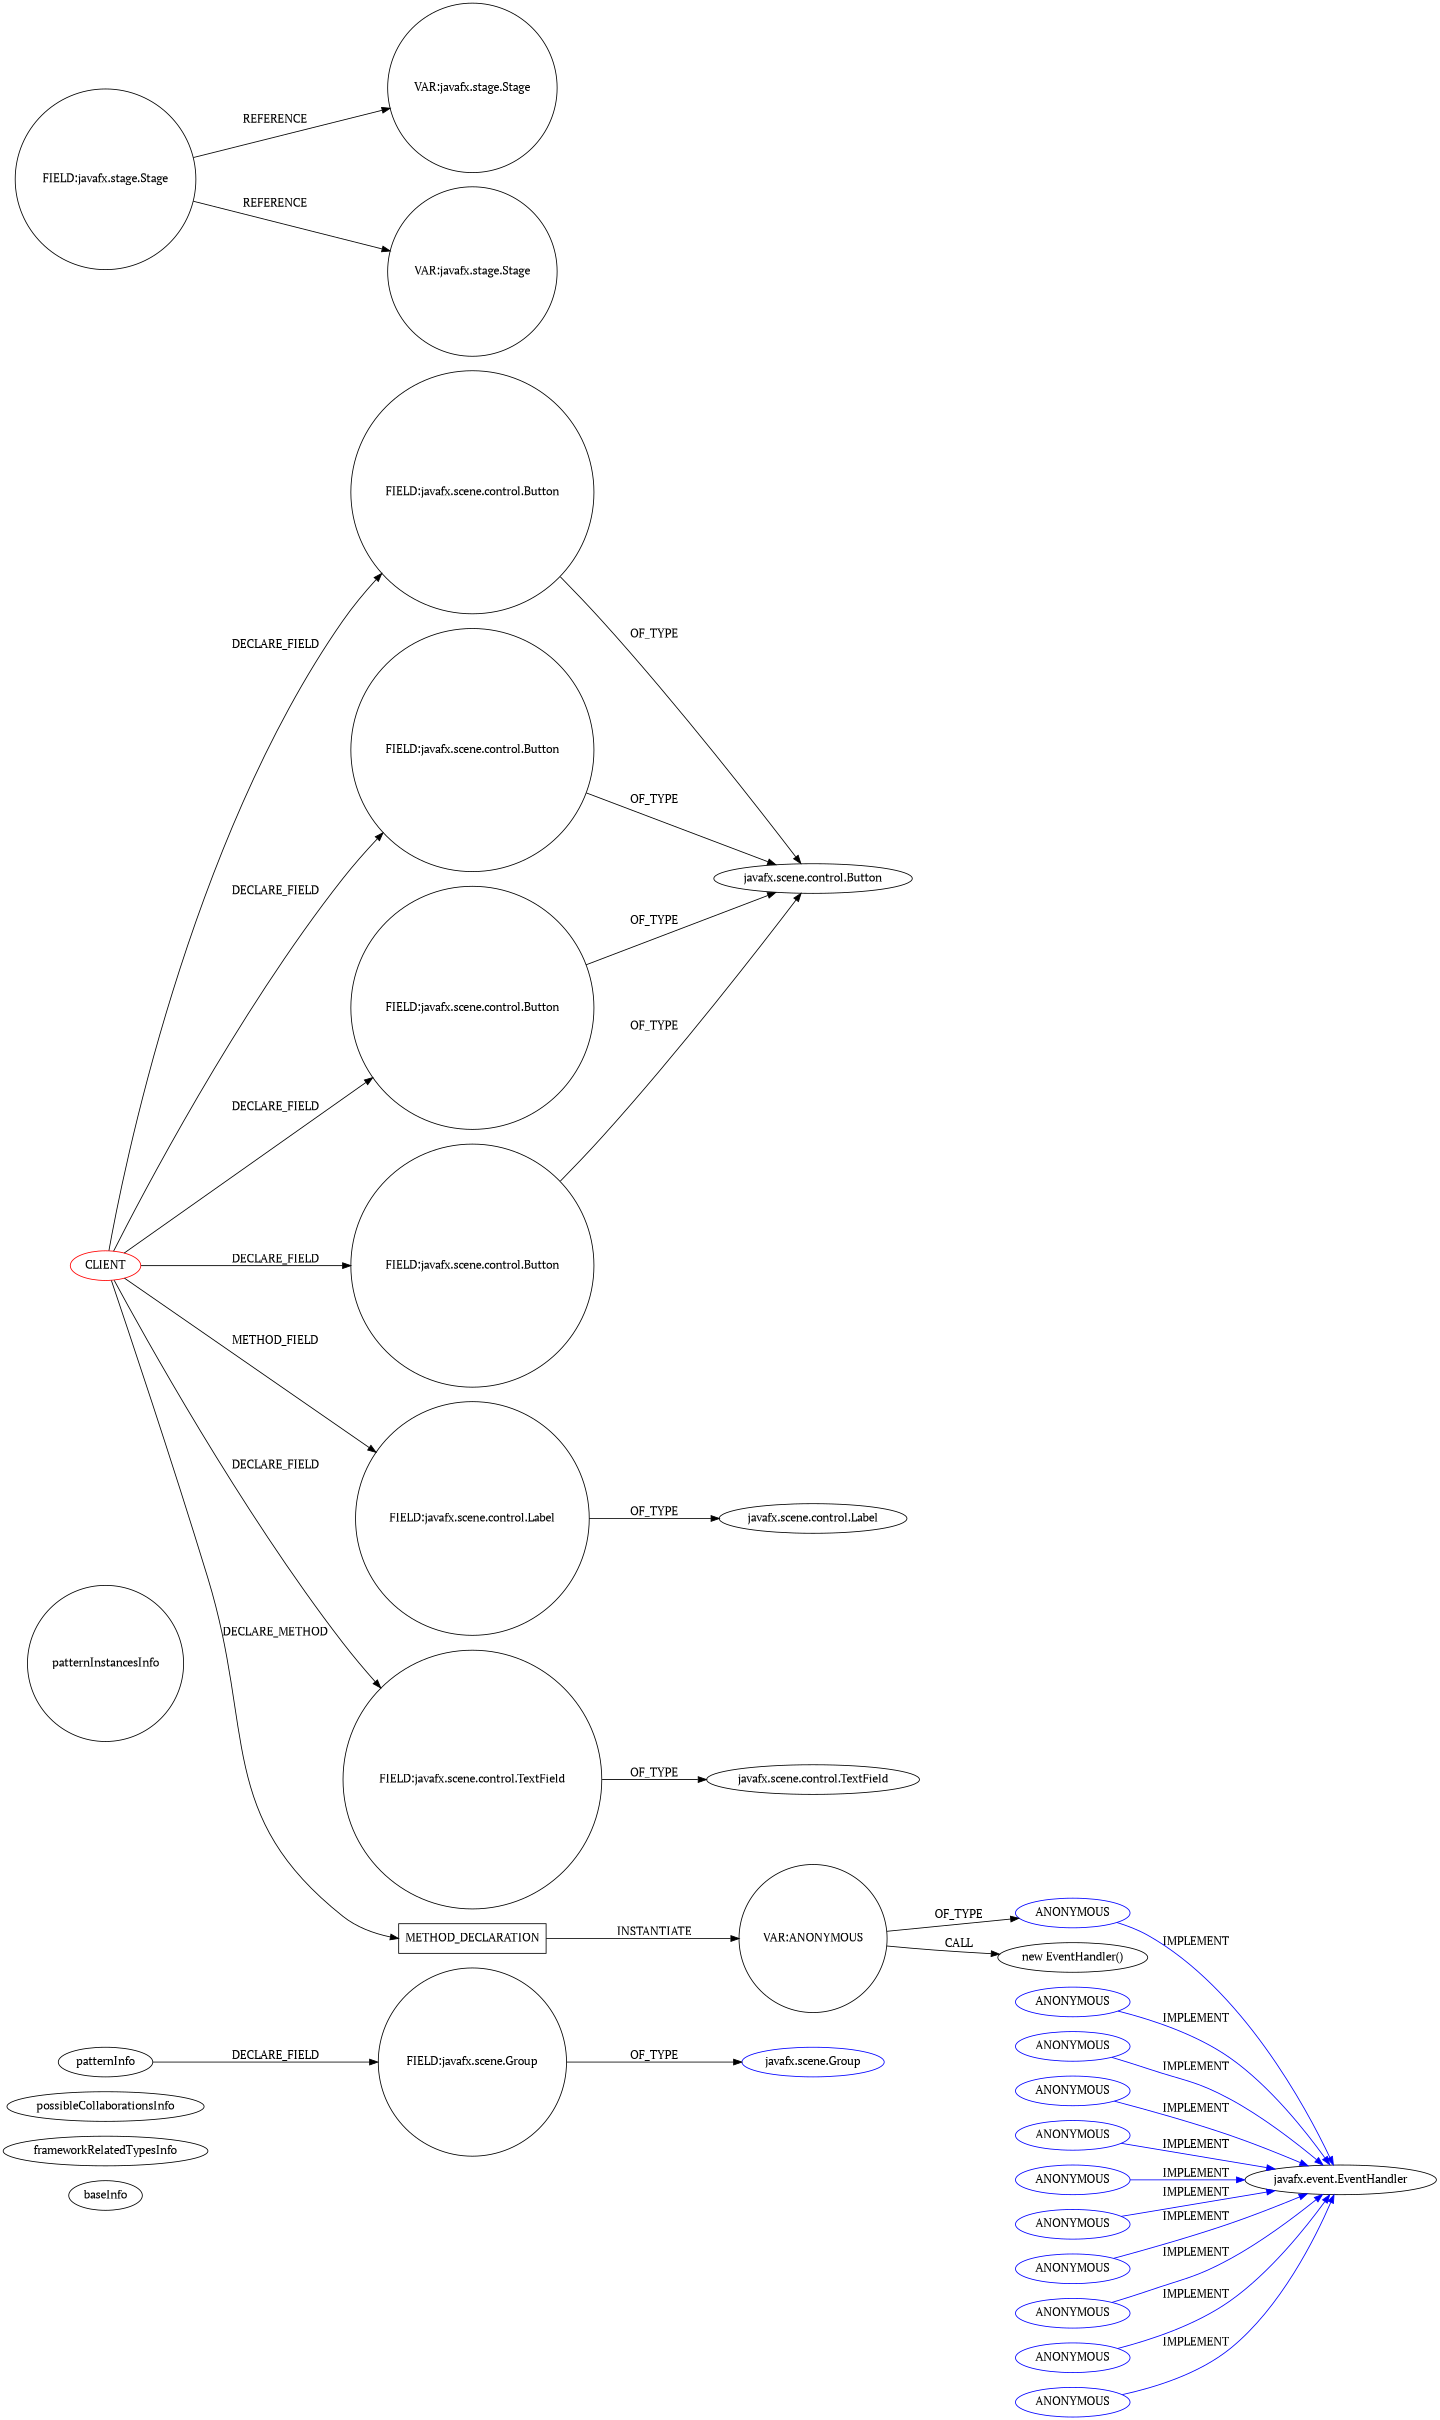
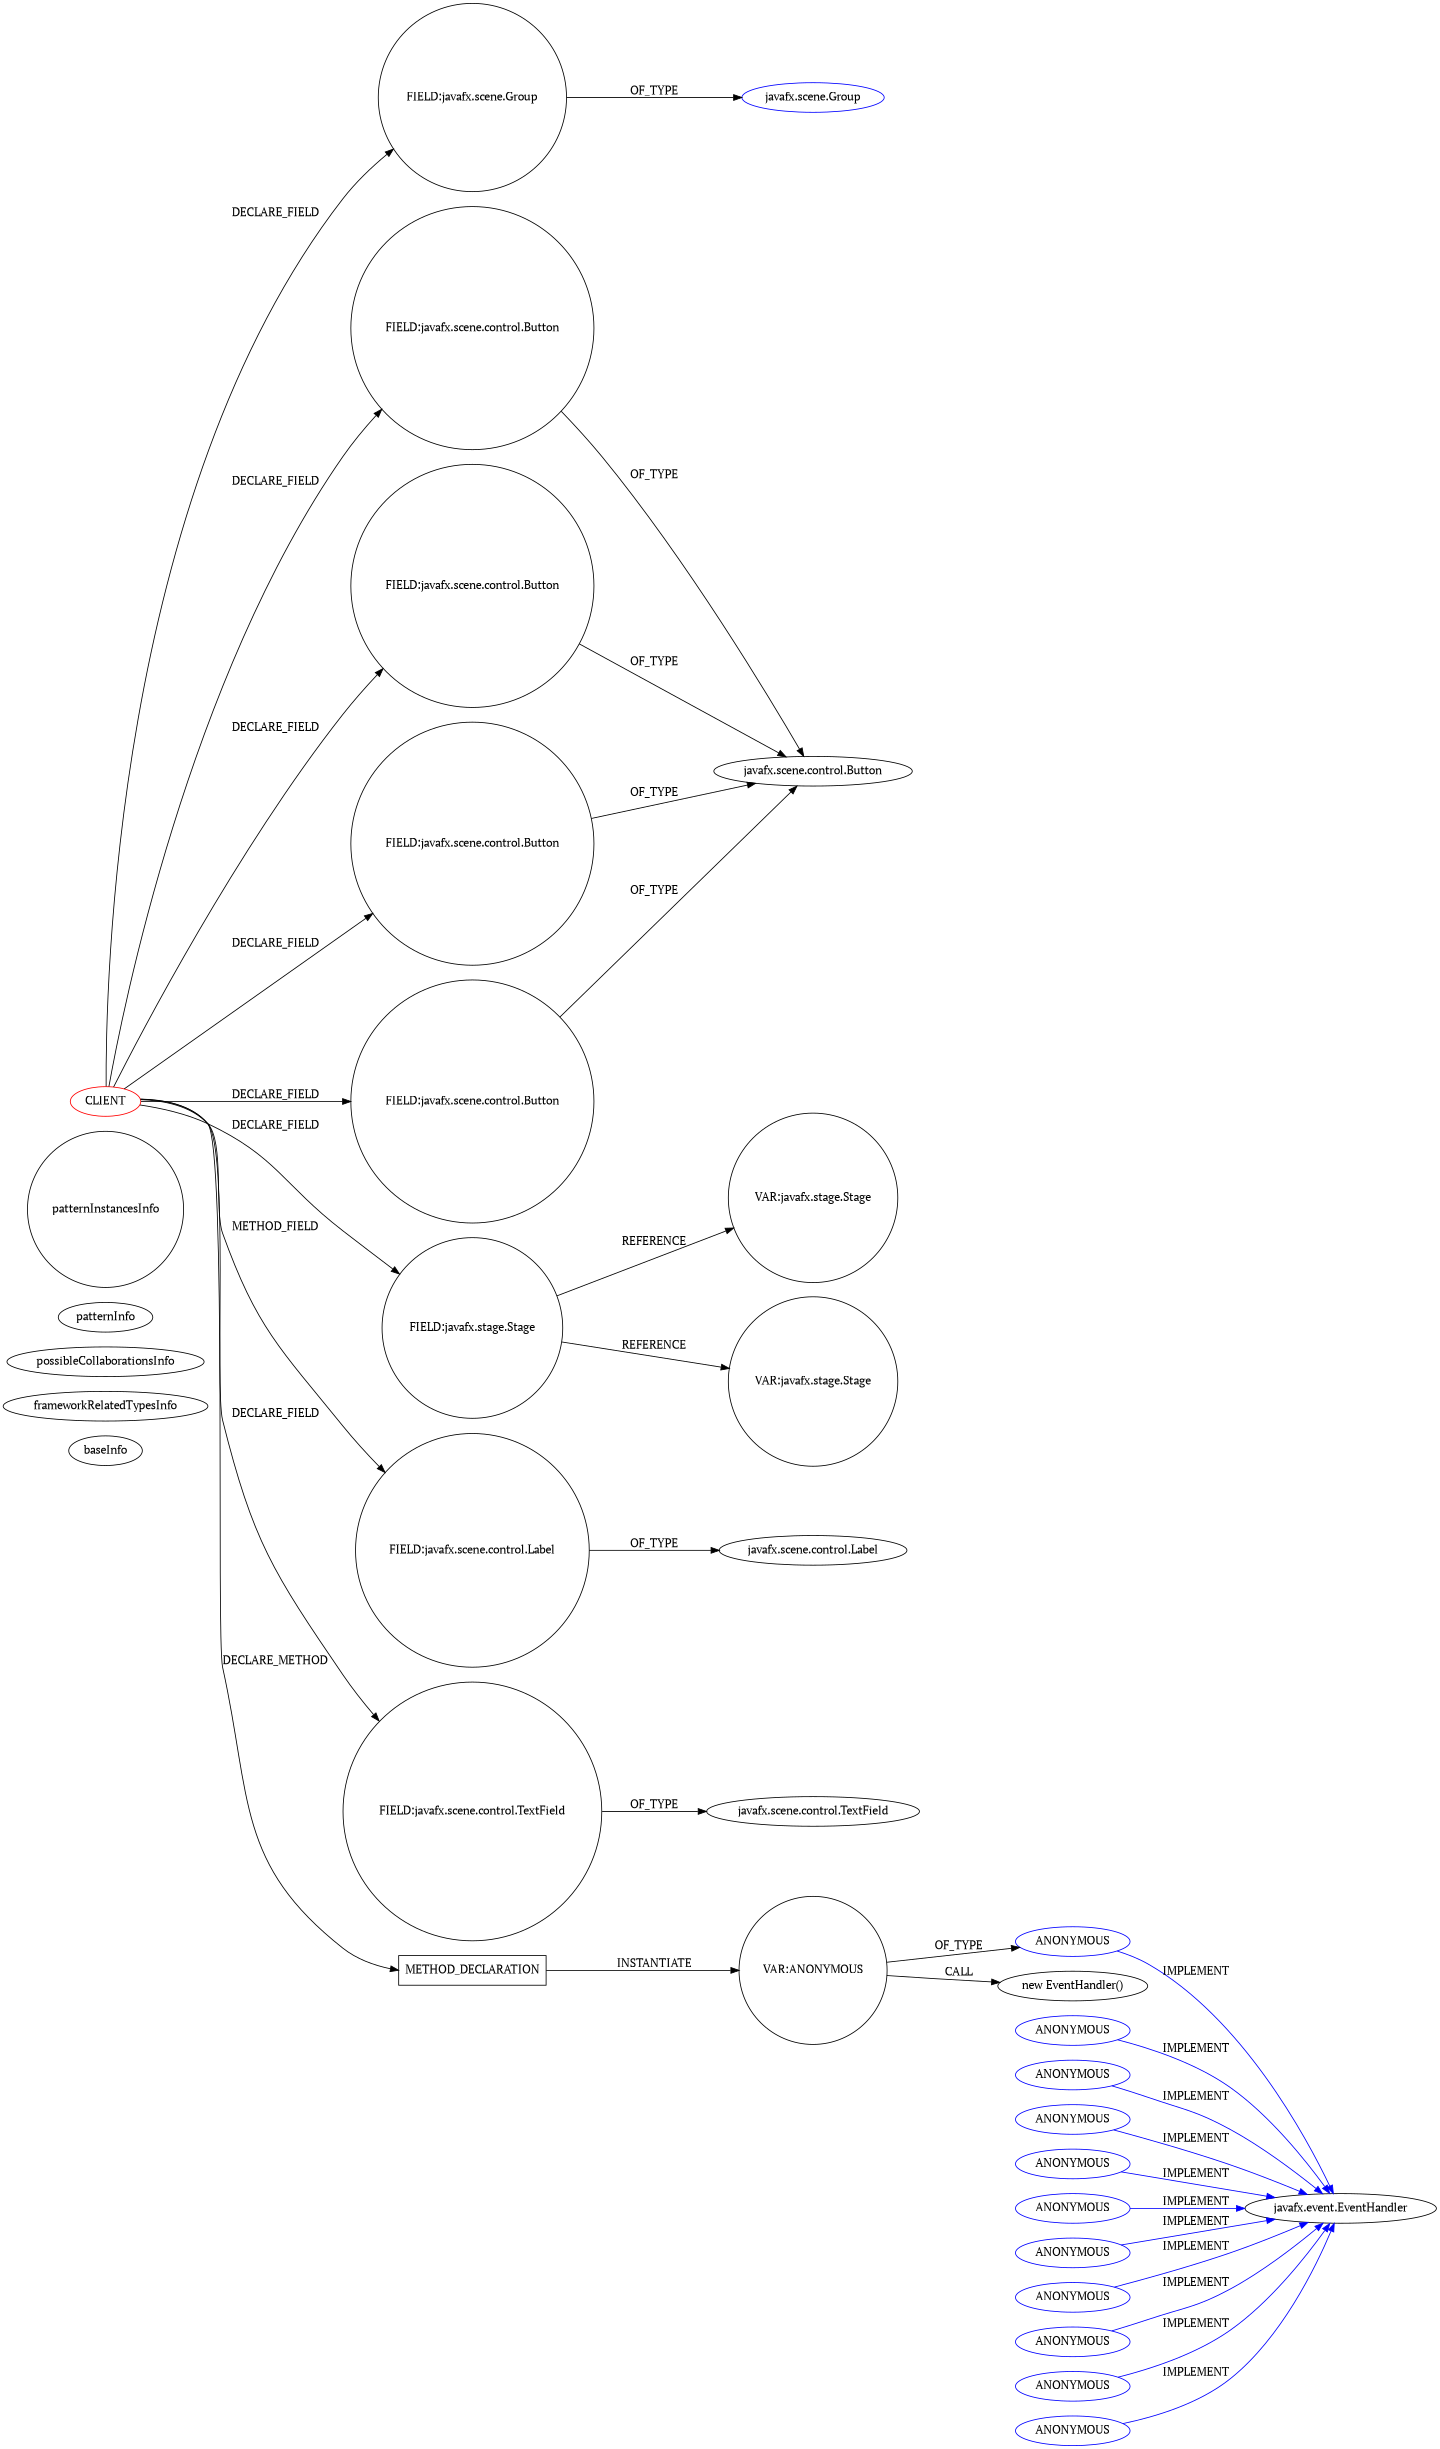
edge "CLIENT" -> "FIELD:javafx.stage.Stage": added, label "DECLARE_FIELD"
edge "patternInfo" -> "FIELD:javafx.scene.Group": now "CLIENT" -> "FIELD:javafx.scene.Group"
